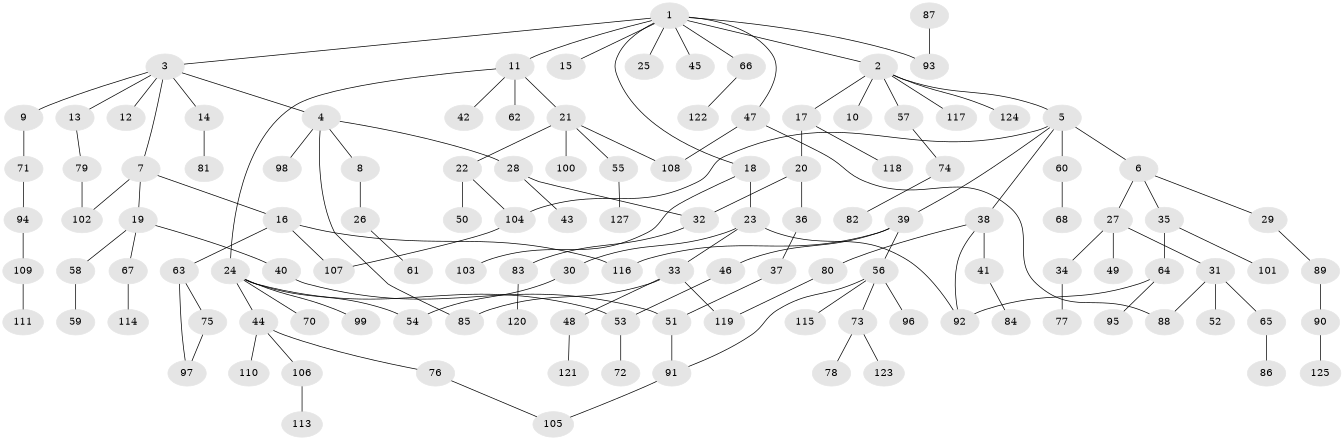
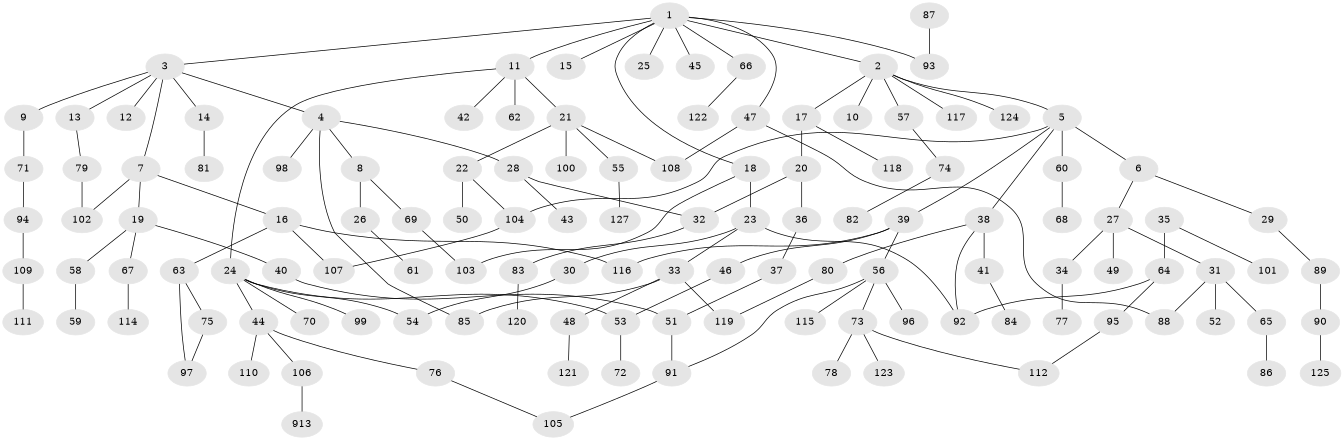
edge "6" -- "35": removed
node "69": added
node "112": added
node "113": label "113" -> "913"
